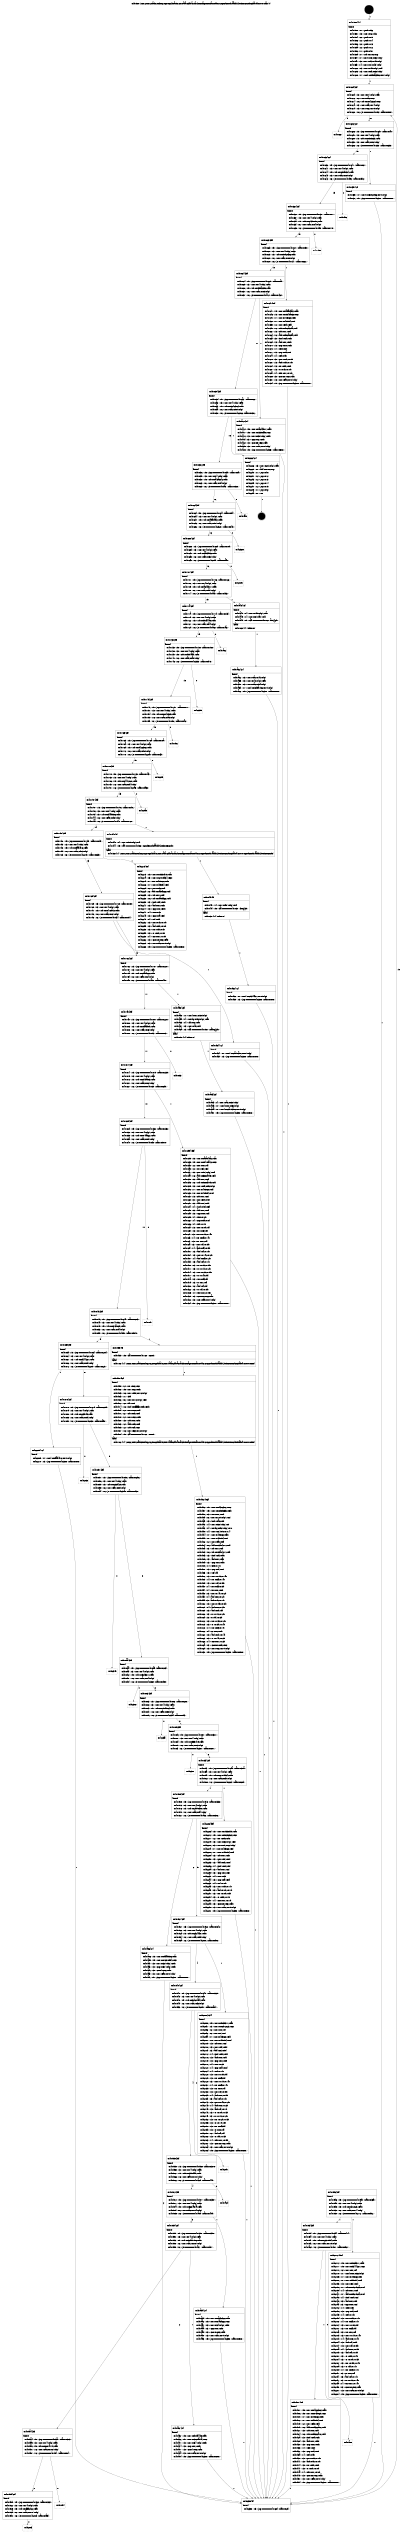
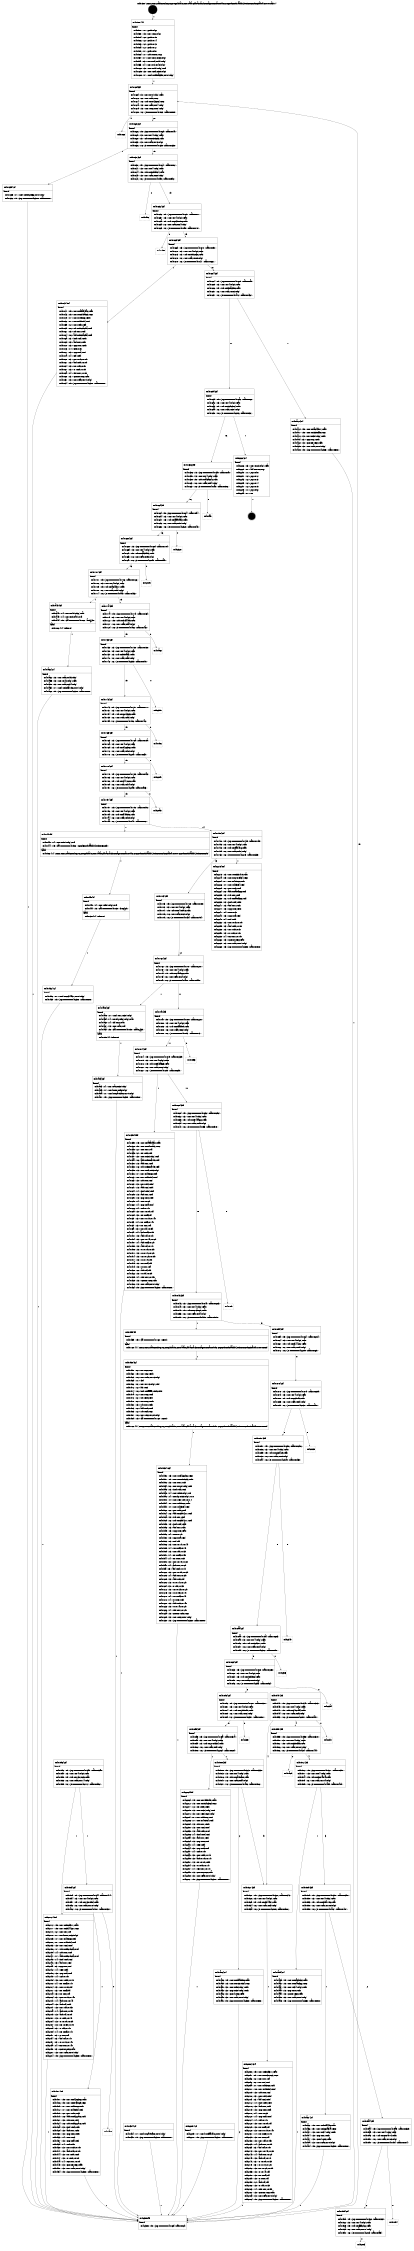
edge "0x4017c9 [25]" -> "0x401d34 [12]": removed, label "1"
edge "0x40185f [25]" -> "0x402209 [12]": removed, label "1"
edge "0x401927 [25]" -> "0x401940 [25]": reversed
